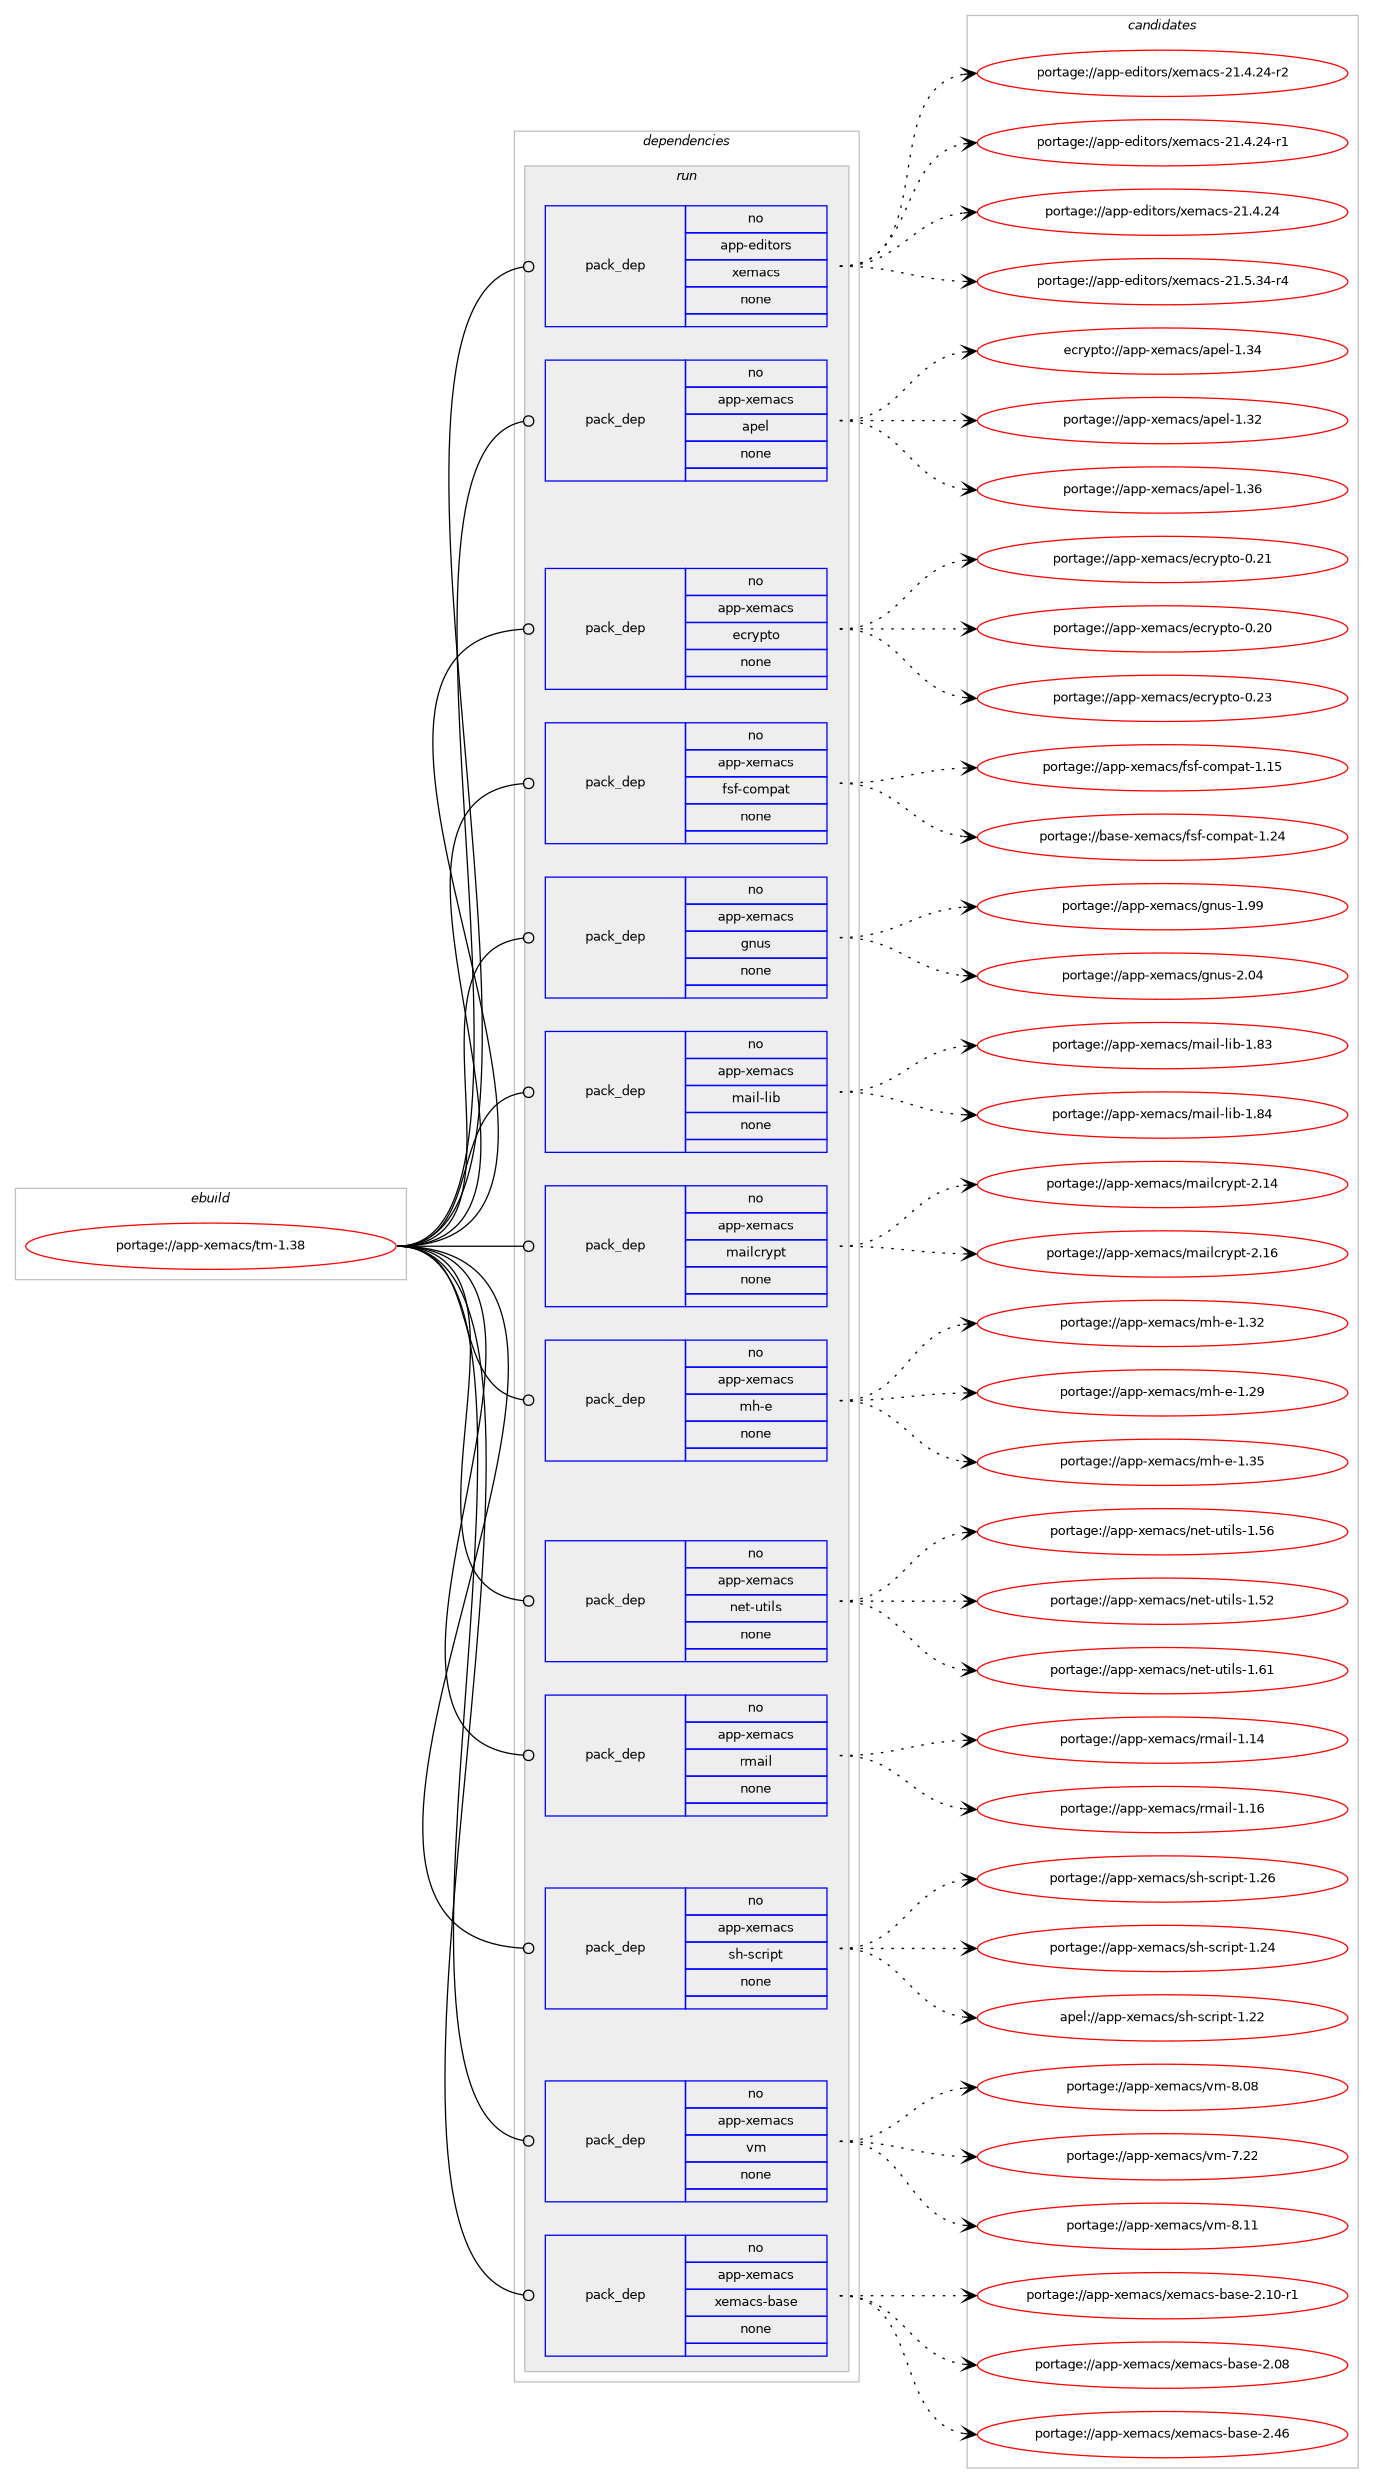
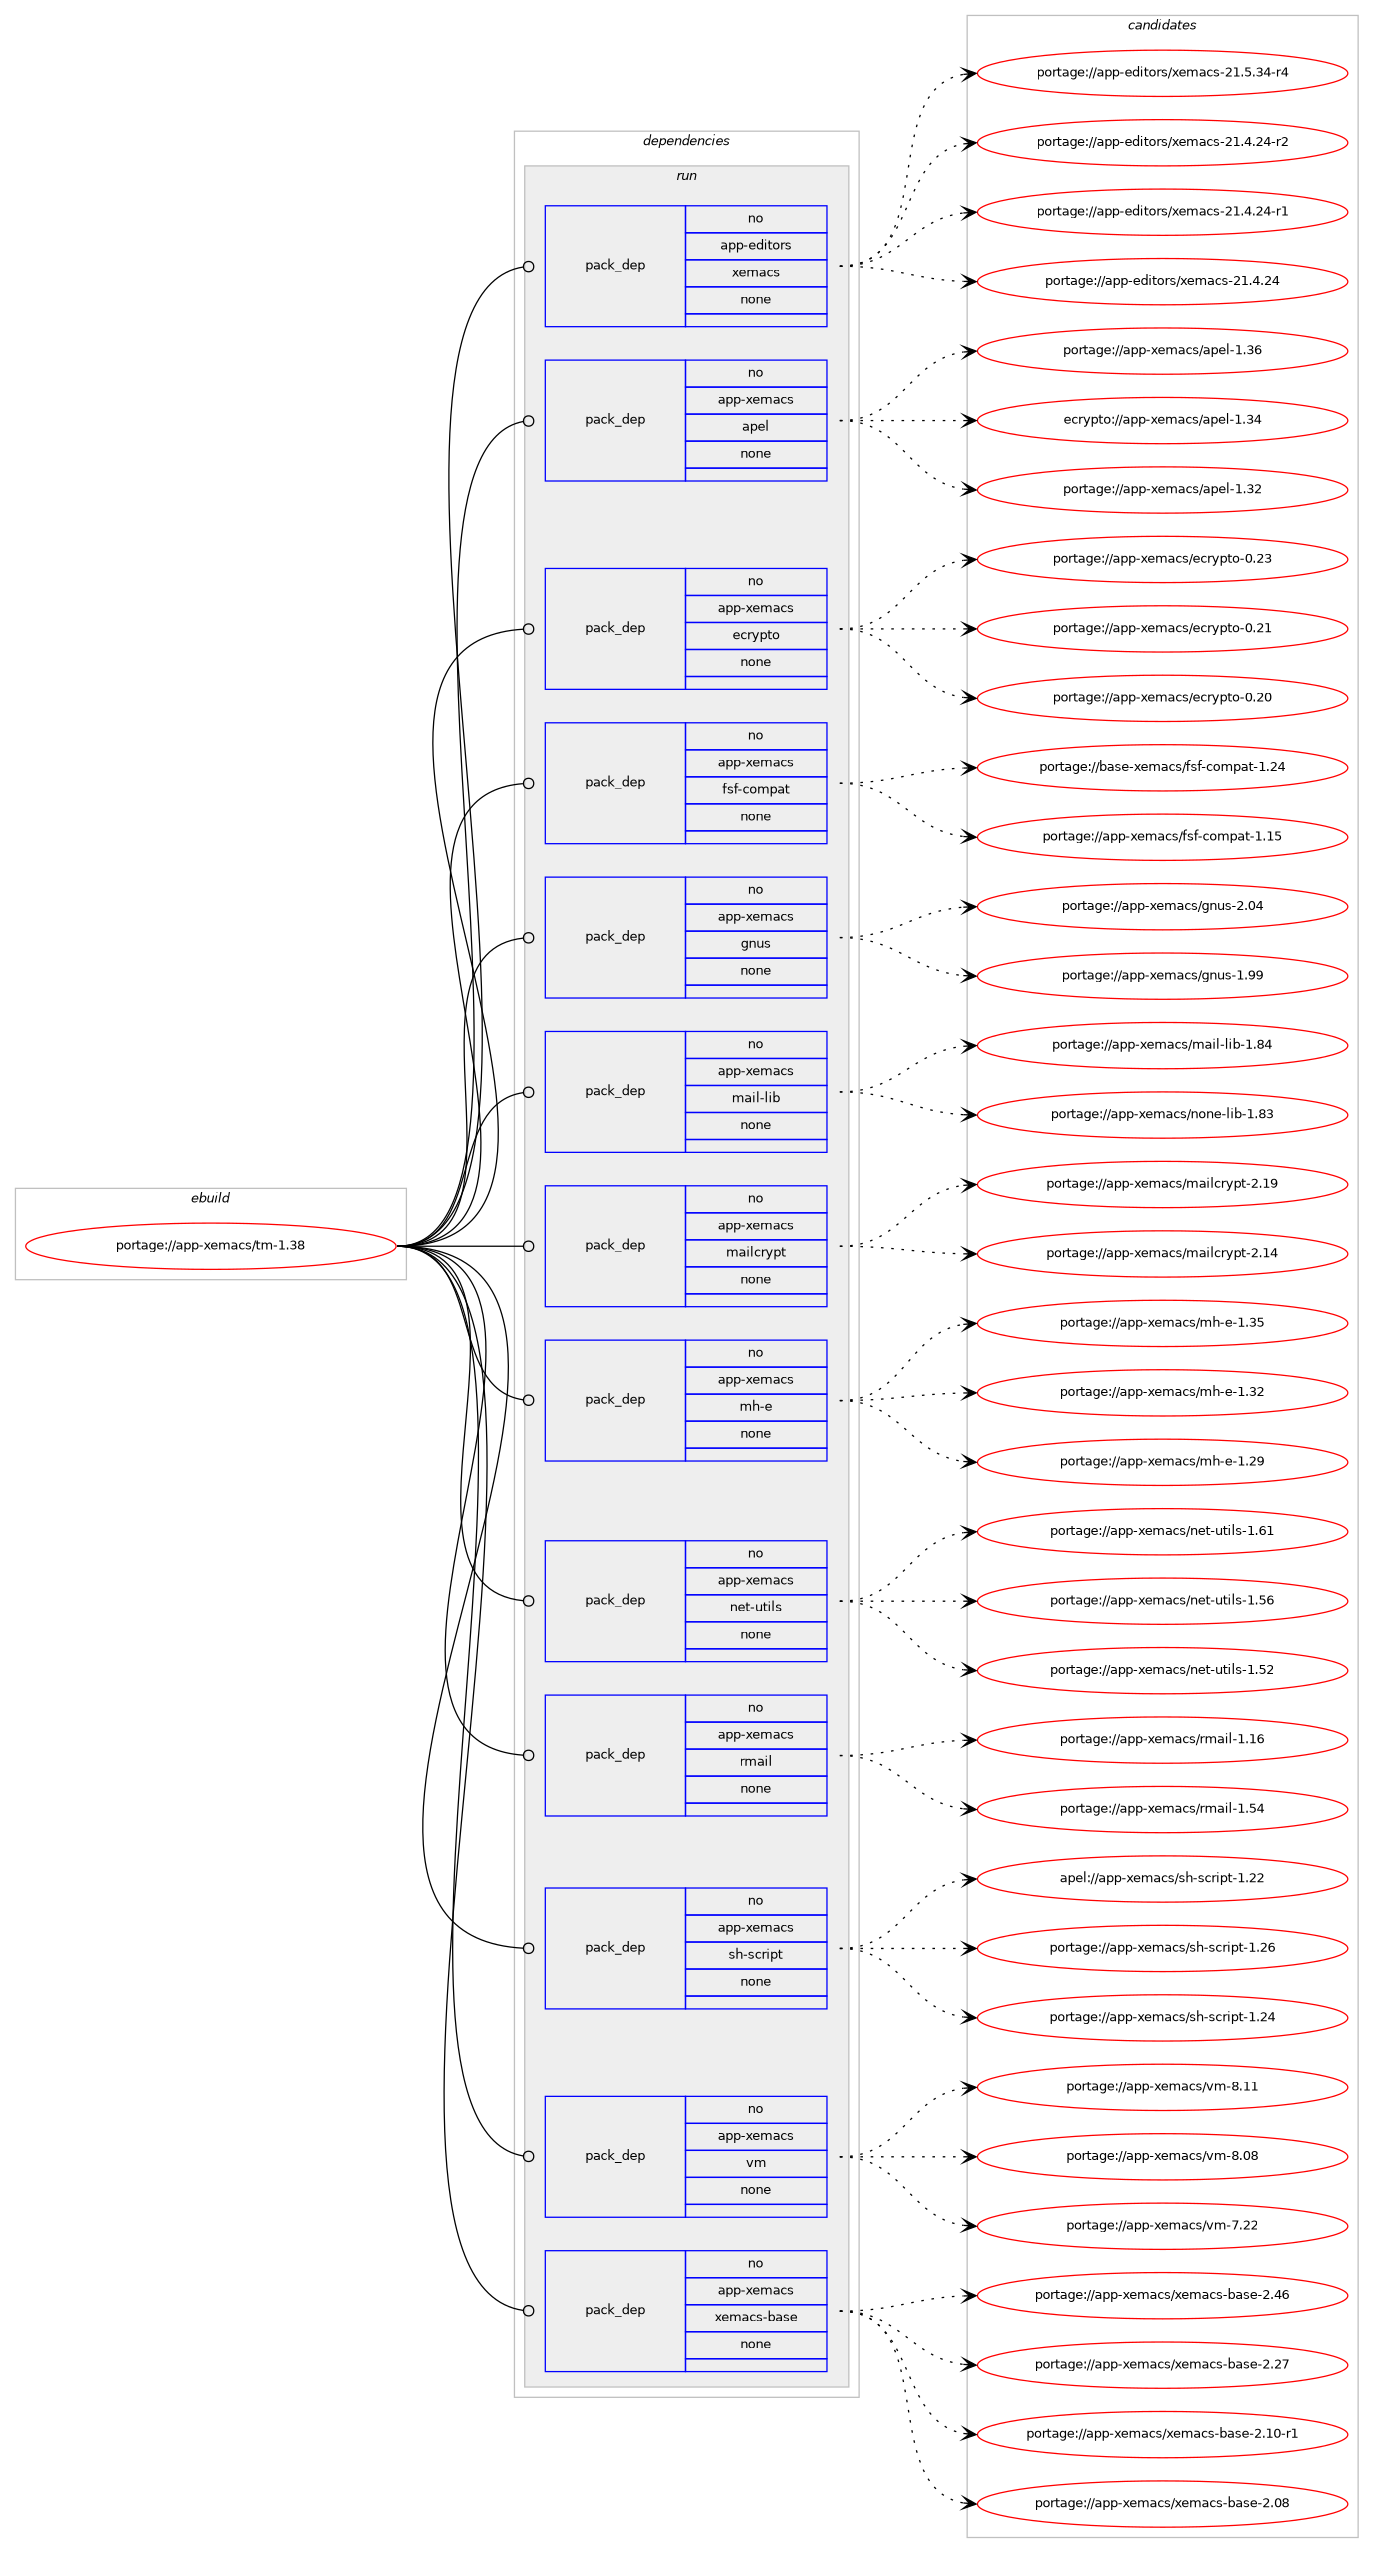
node "portage://app-xemacs/mail-lib-1.83": label "portage://app-xemacs/mail-lib-1.83" -> "portage://app-xemacs/none-lib-1.83"
node "portage://app-xemacs/mailcrypt-2.16": label "portage://app-xemacs/mailcrypt-2.16" -> "portage://app-xemacs/mailcrypt-2.19"
node "portage://app-xemacs/rmail-1.14": label "portage://app-xemacs/rmail-1.14" -> "portage://app-xemacs/rmail-1.54"
node "portage://app-xemacs/xemacs-base-2.27": added
